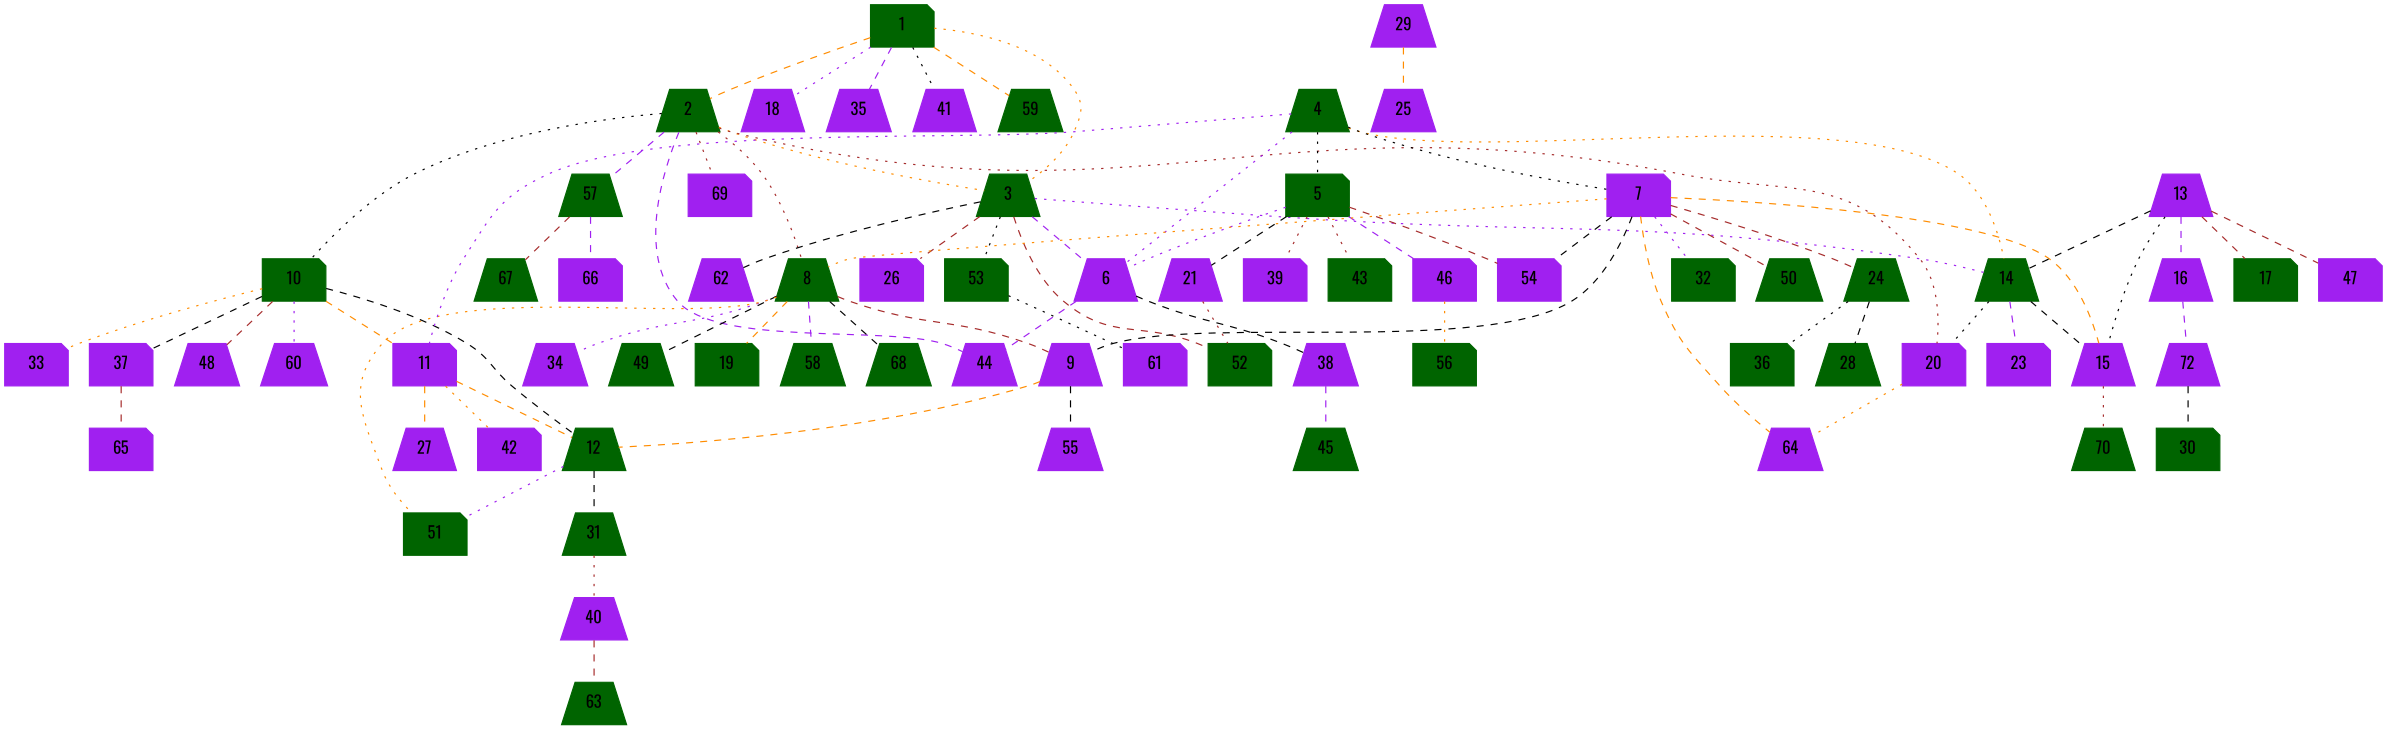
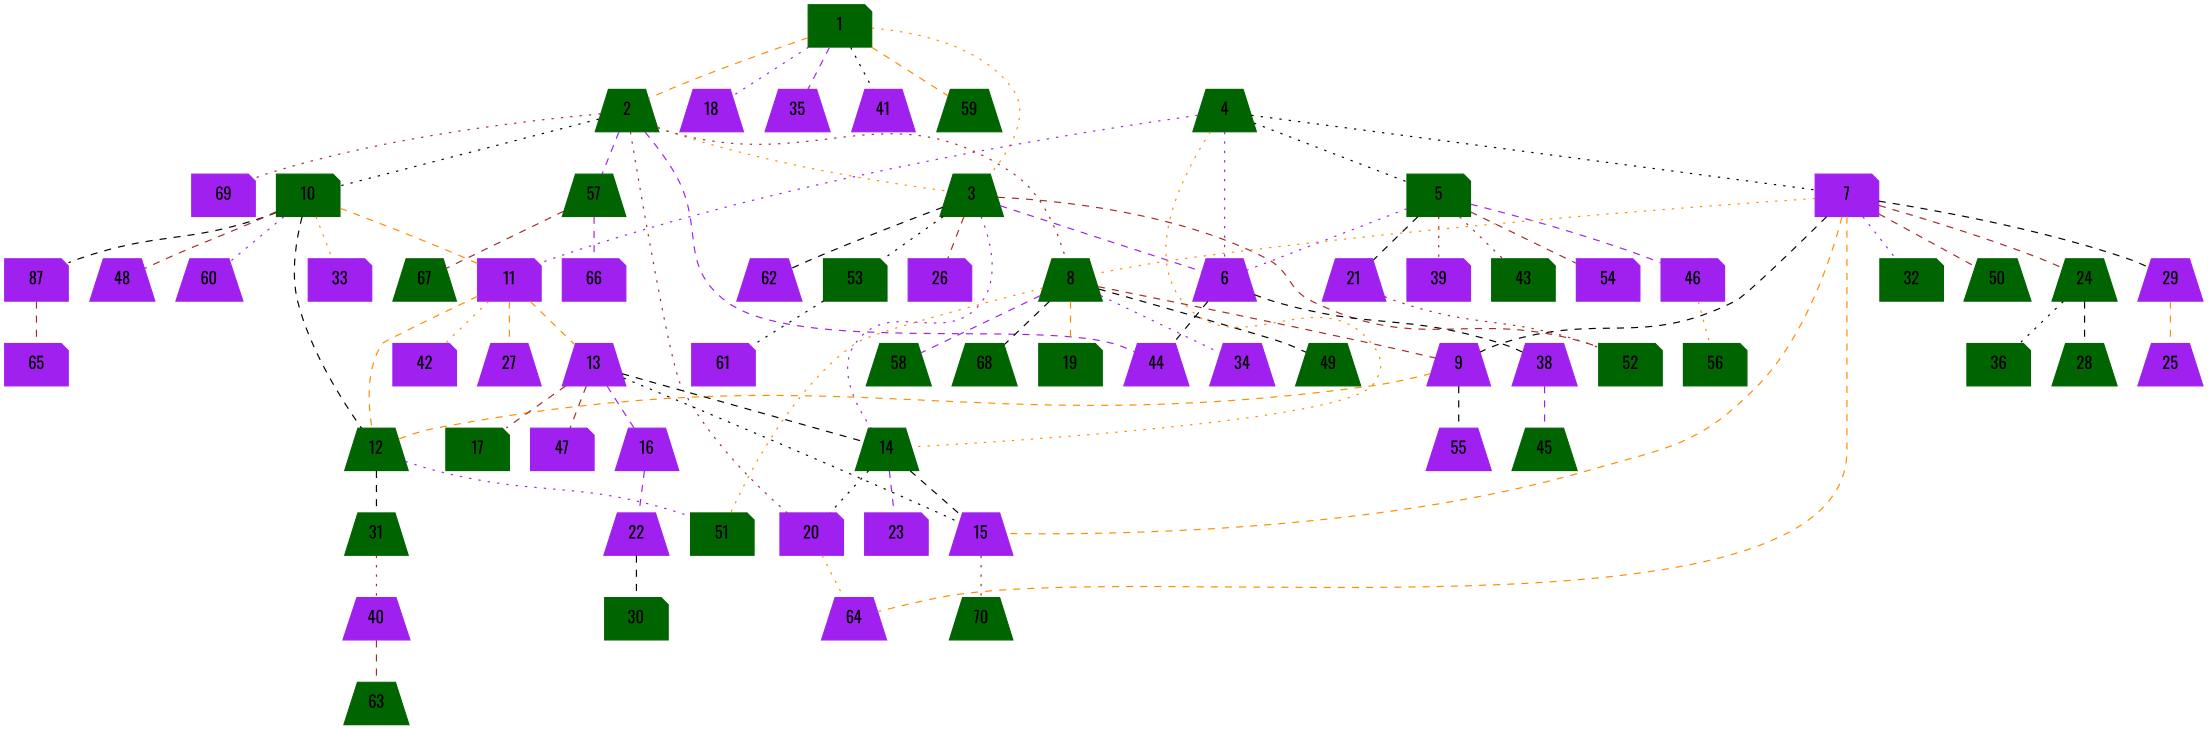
edge "7" -- "54": now "7" -- "29"
edge "11" -- "13": added
edge "6" -- "44": color purple -> black
node "37": label "37" -> "87"
node "72": label "72" -> "22"
